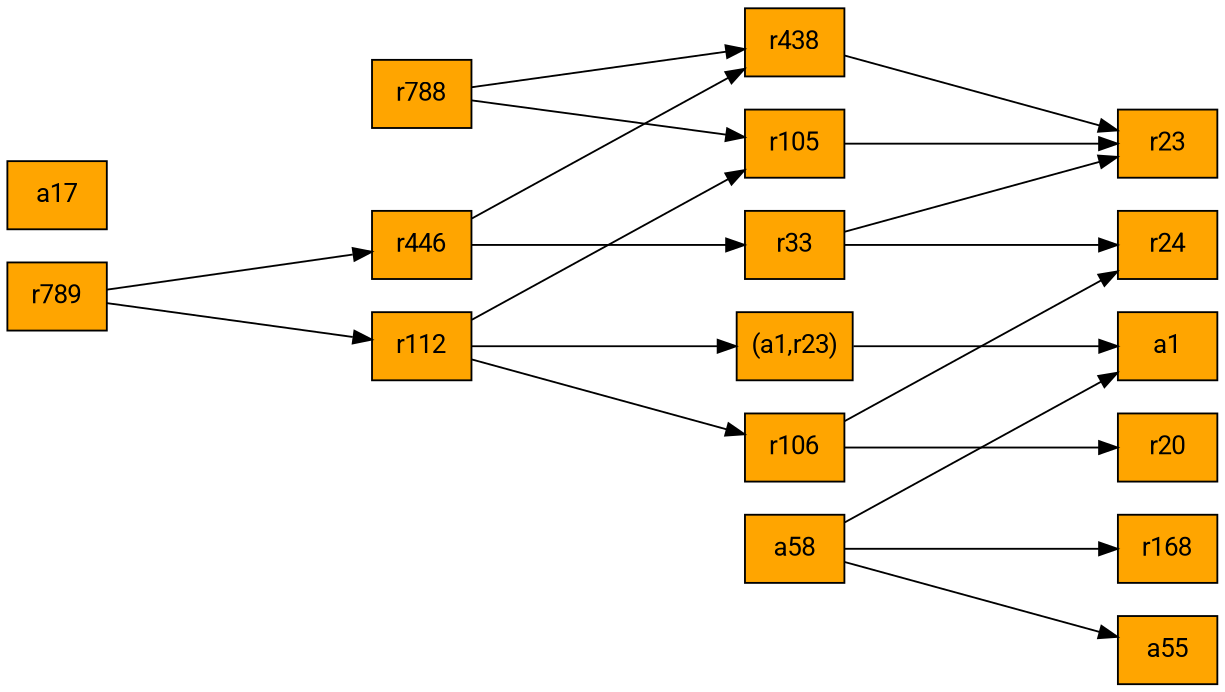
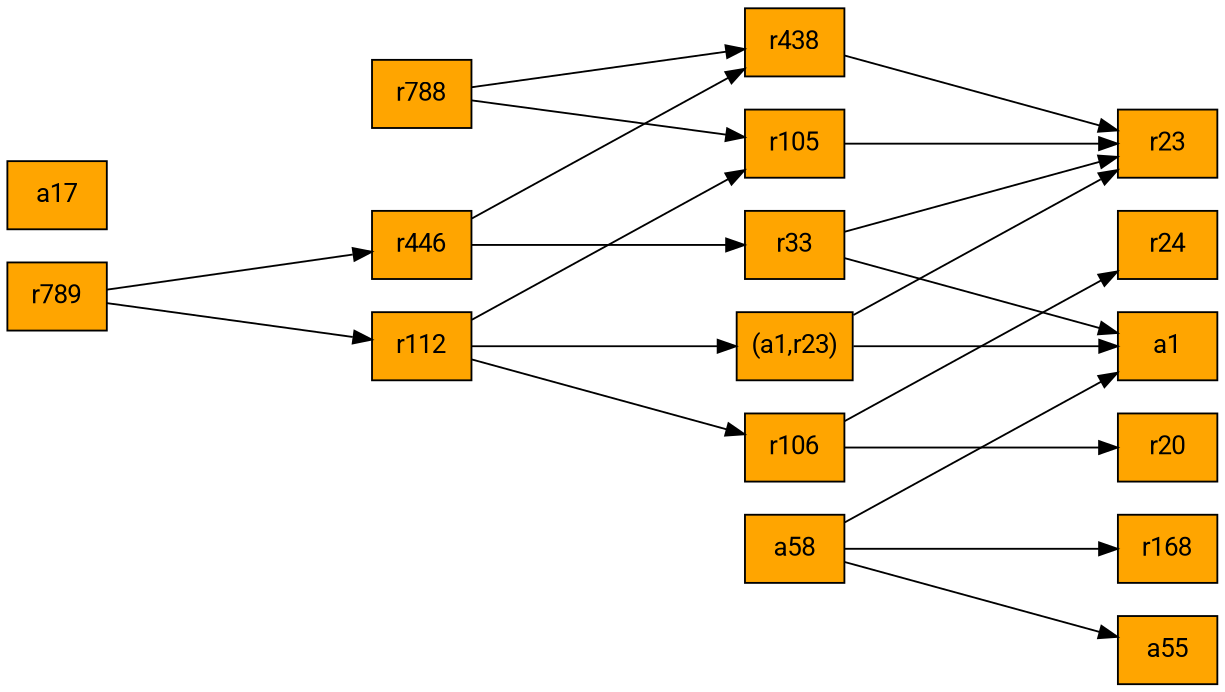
edge "r33" -> "r24": now "r33" -> "a1"
edge "(a1,r23)" -> "r23": added
